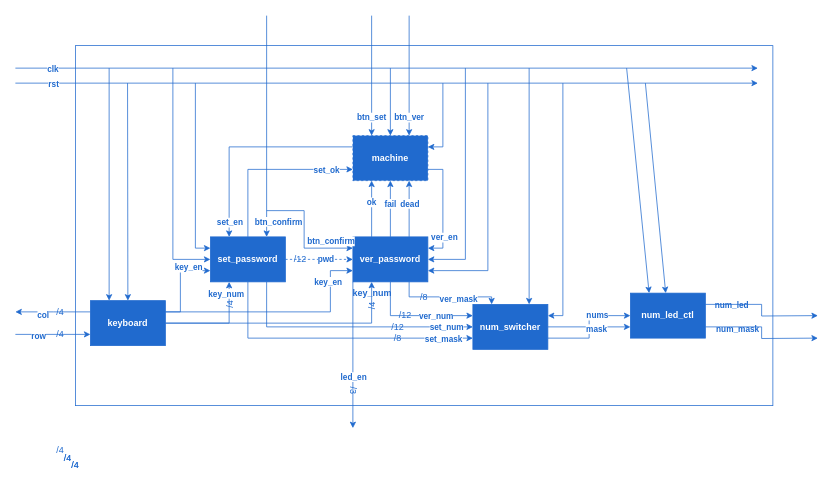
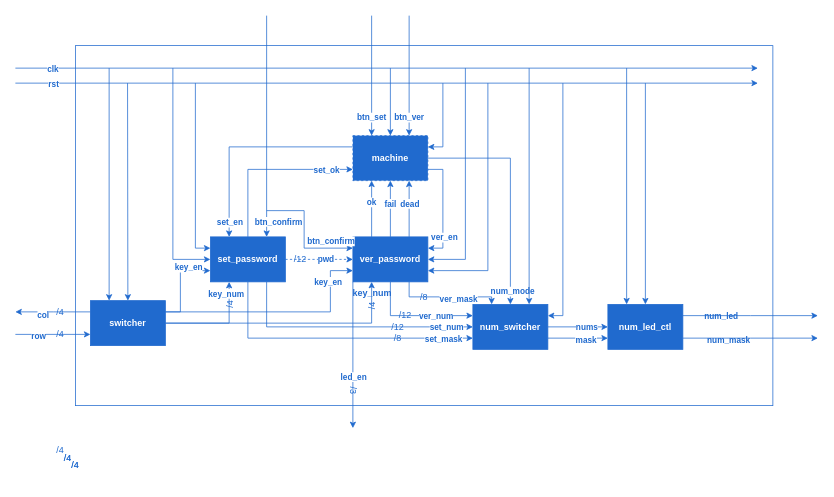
edge "machine" -> "num_switcher": added, label "num_mode"
node "num_led_ctl": moved (668, 315) -> (645, 327)
node "keyboard": label "keyboard" -> "switcher"
